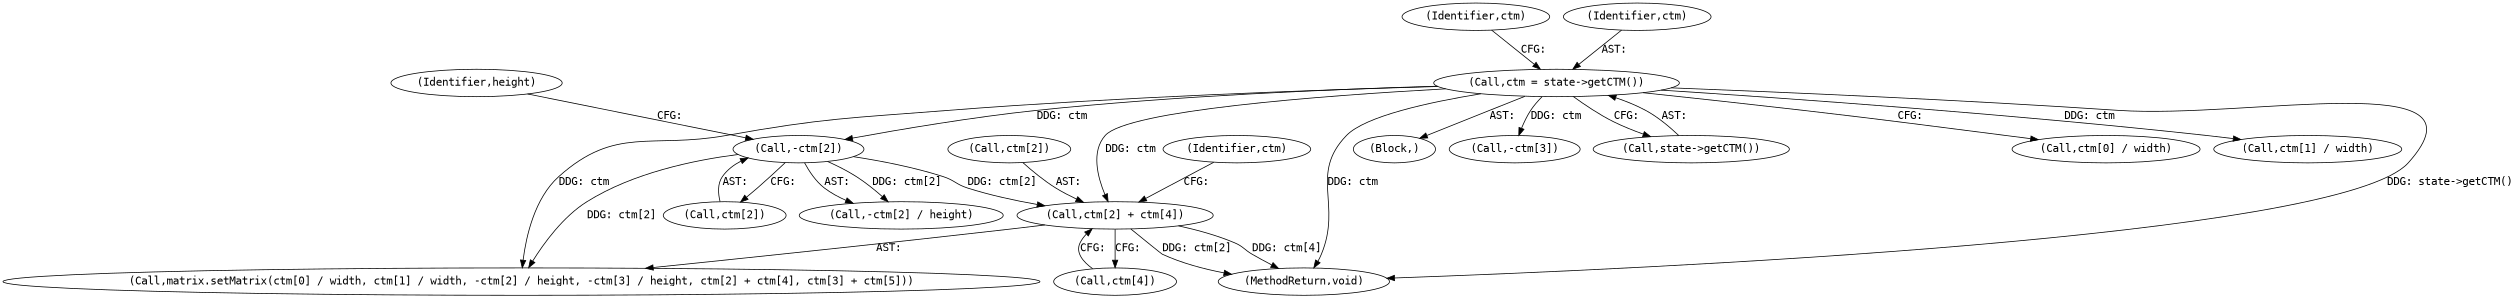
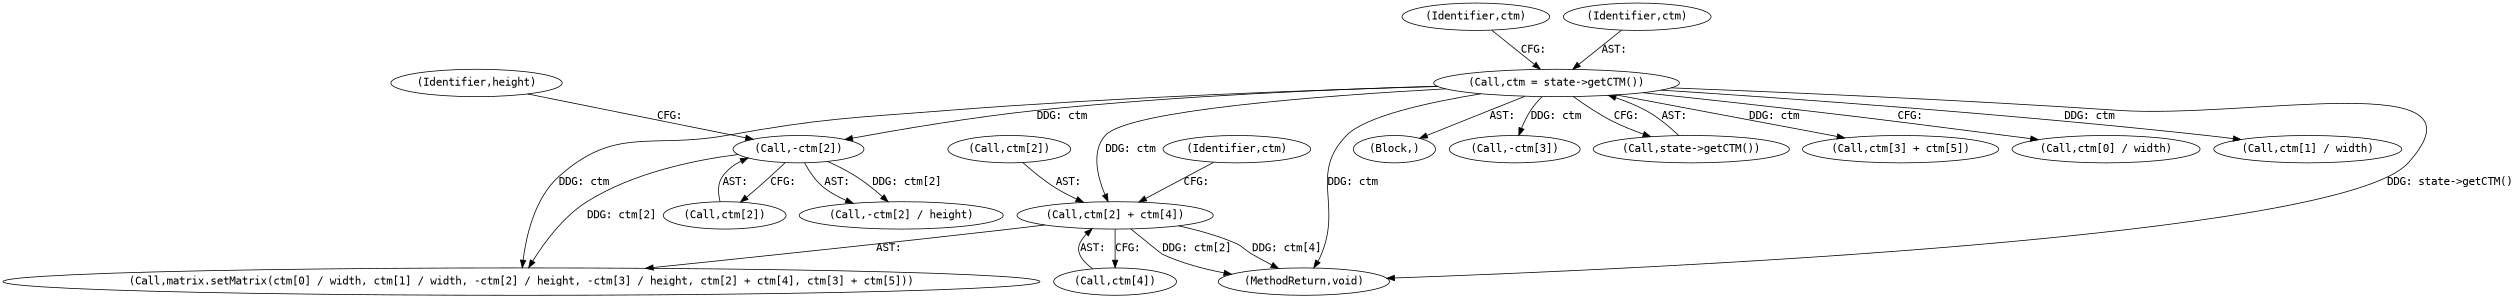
node "(Call,ctm[3] + ctm[5])": added
edge "(Call,-ctm[2])" -> "(Call,ctm[2] + ctm[4])": removed, label "DDG: ctm[2]"
edge "(Call,ctm[4])" -> "(Call,ctm[2] + ctm[4])": label "CFG: " -> "AST: "
